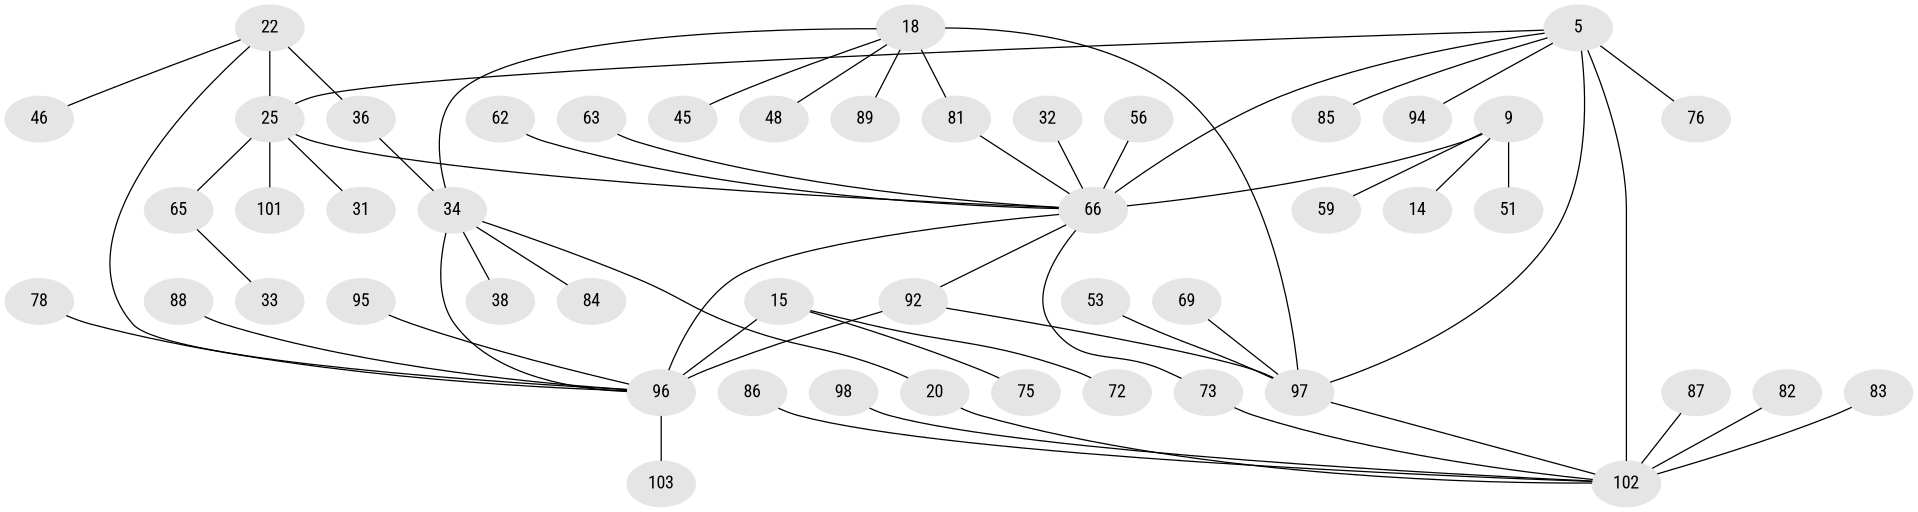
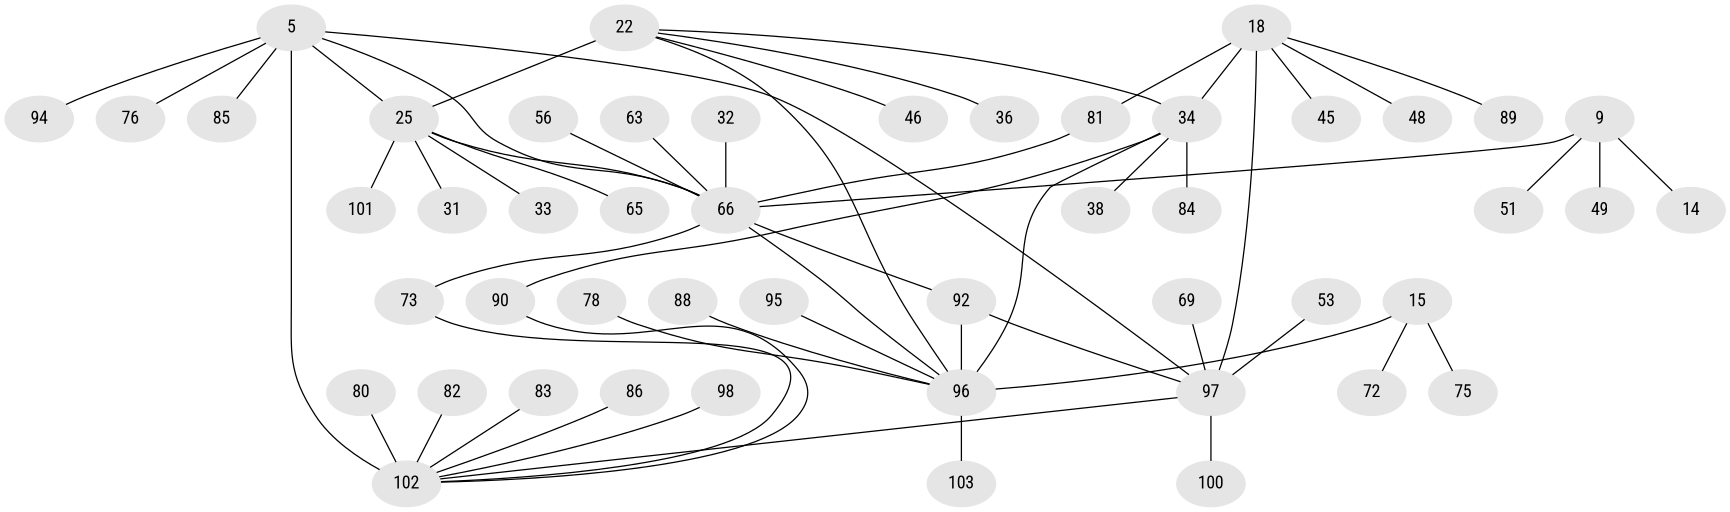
node "62": removed
edge "36" -- "34": now "22" -- "34"
node "59": label "59" -> "49"
edge "65" -- "33": now "25" -- "33"
node "20": label "20" -> "90"
node "87": label "87" -> "80"
node "100": added
